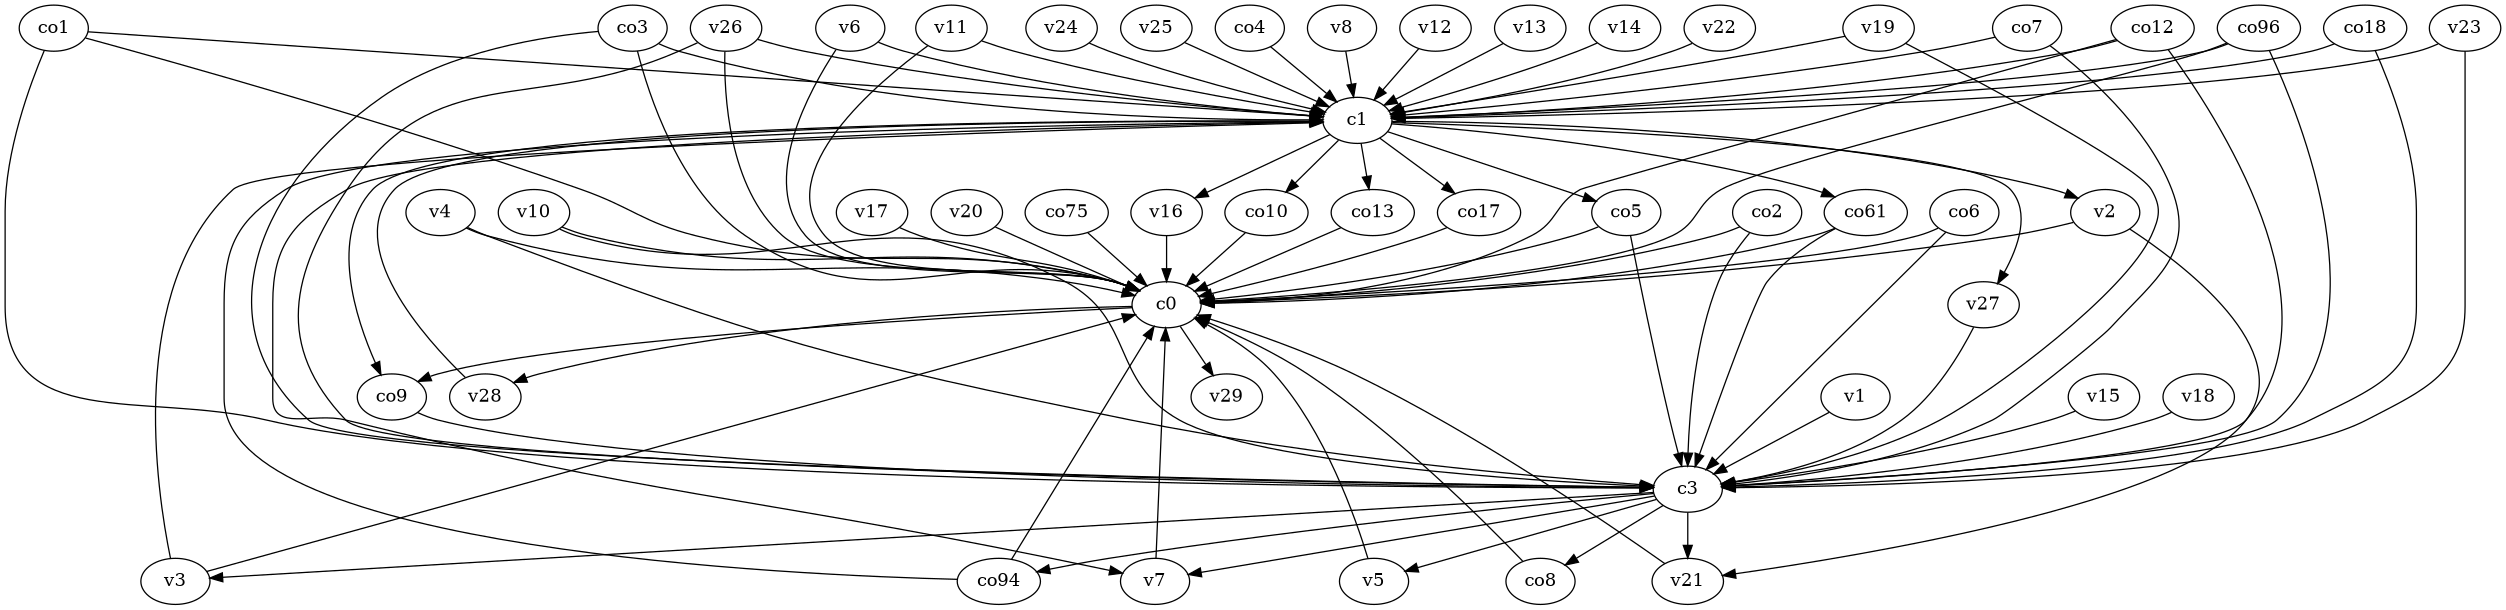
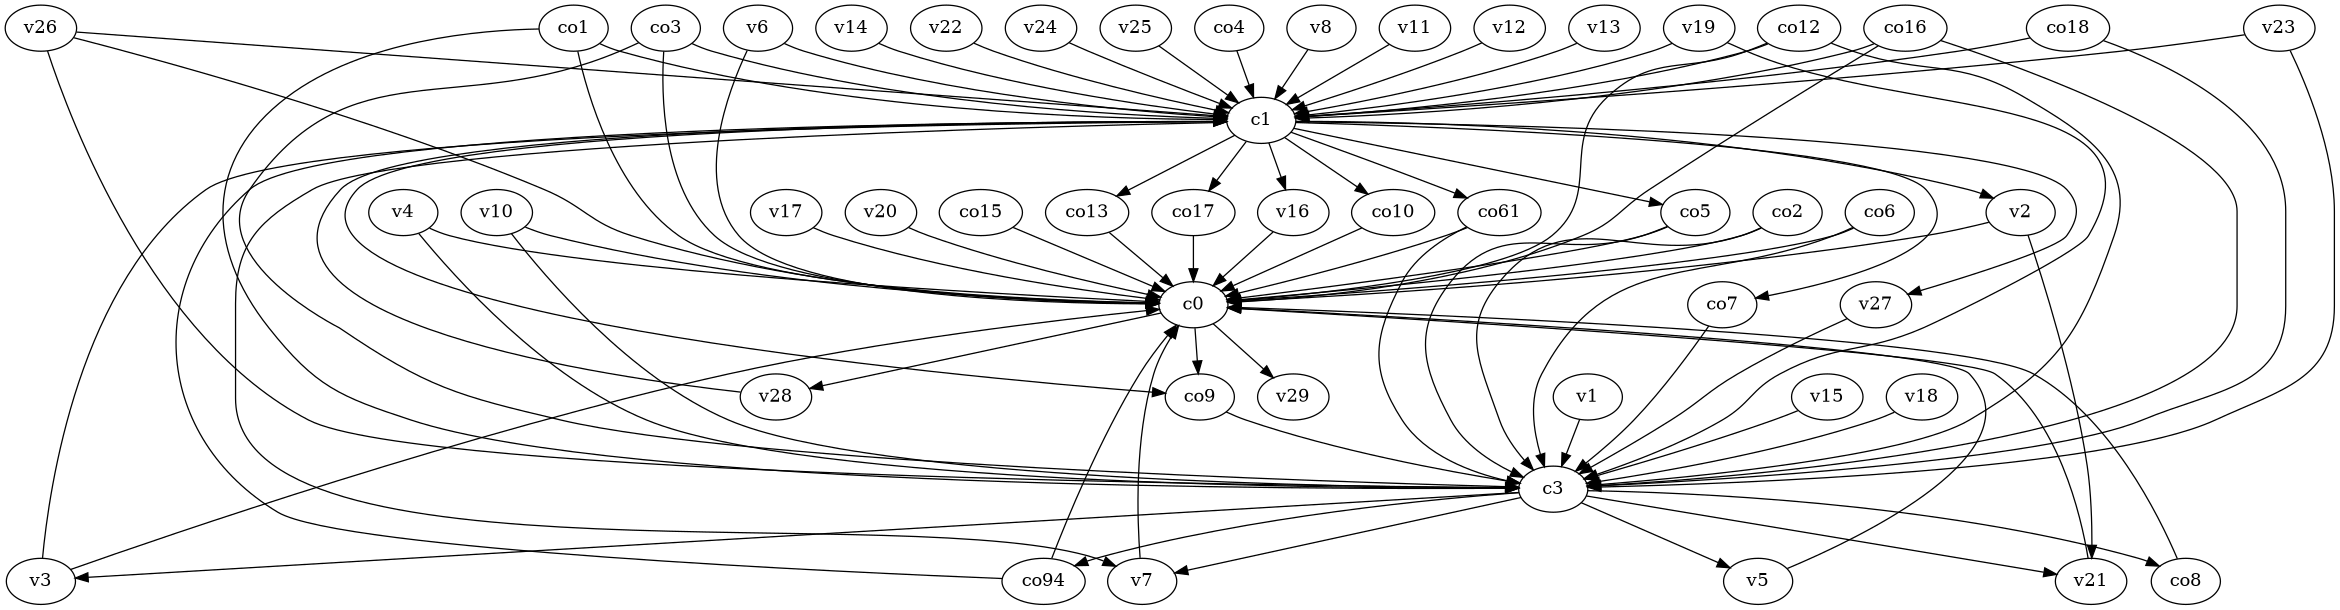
node "co96": label "co96" -> "co16"
edge "co7" -> "c1": reversed
node "co75": label "co75" -> "co15"
edge "v11" -> "c0": removed
